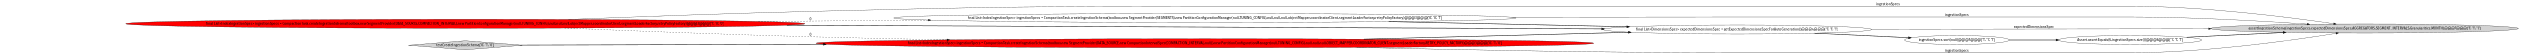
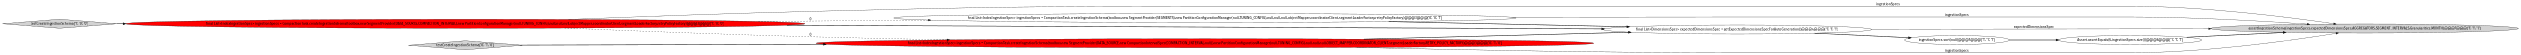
node "testCreateIngestionSchema['1', '0', '0']": added
